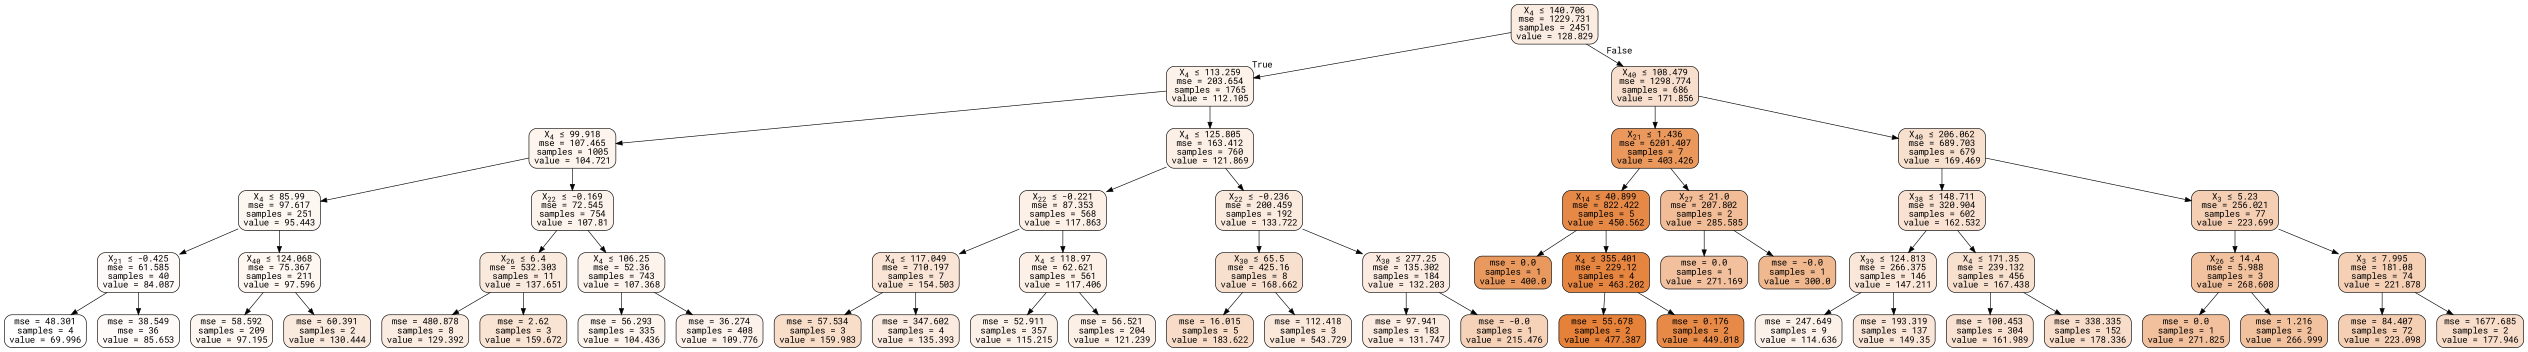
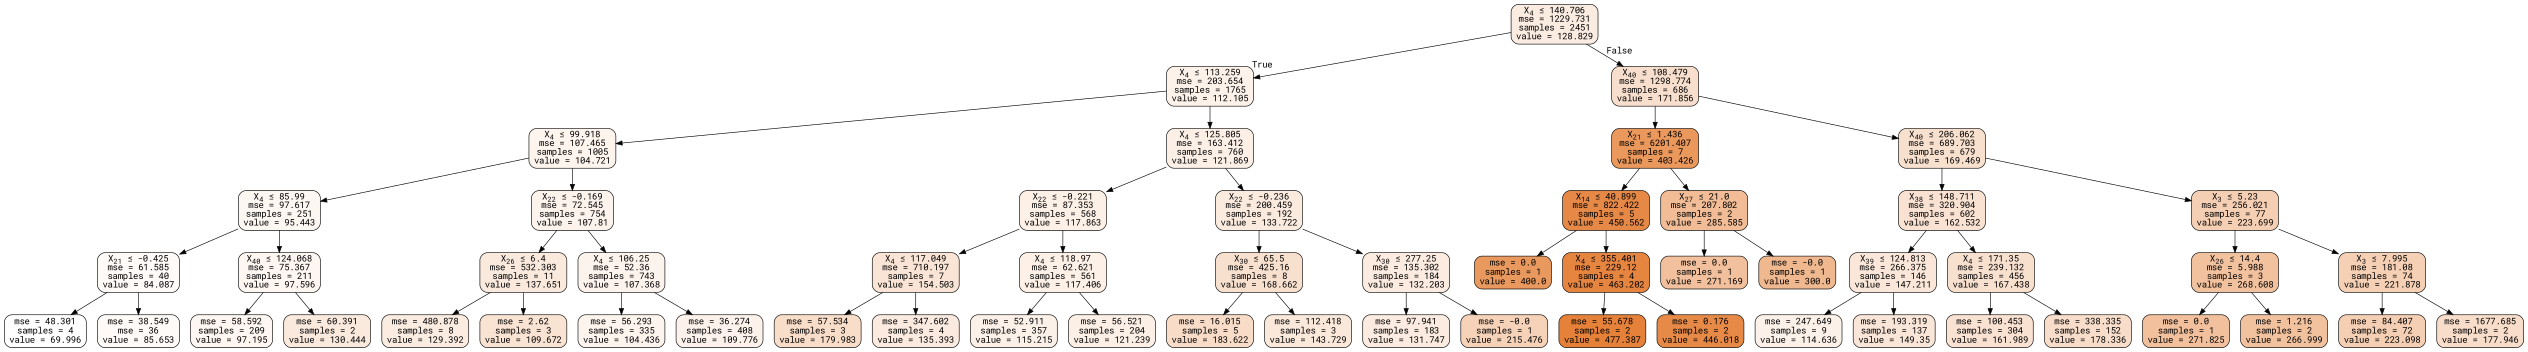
node "mse = 2.62": text "value = 159.672" -> "value = 109.672"
node "mse = 57.534": text "value = 159.983" -> "value = 179.983"
node "mse = 112.418": text "value = 543.729" -> "value = 143.729"
node "mse = 0.176": text "value = 449.018" -> "value = 446.018"
